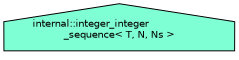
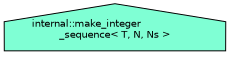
node "internal::integer_integer _sequence< T, N, Ns >": label "internal::integer_integer _sequence< T, N, Ns >" -> "internal::make_integer _sequence< T, N, Ns >"
